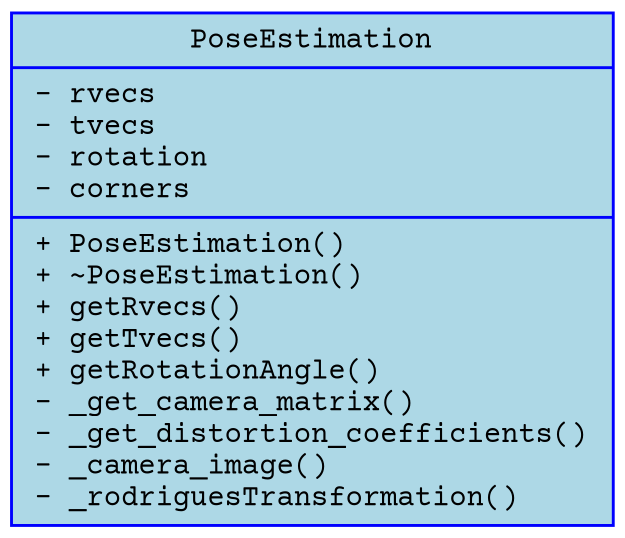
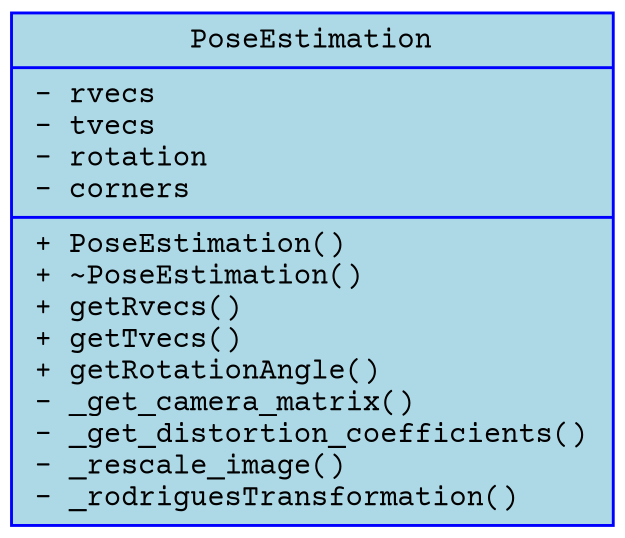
node "PoseEstimation": text "- _camera_image()" -> "- _rescale_image()"
